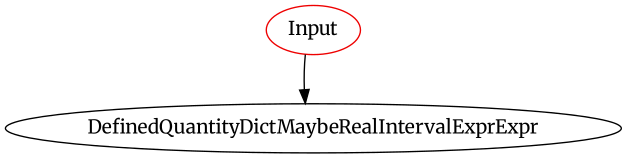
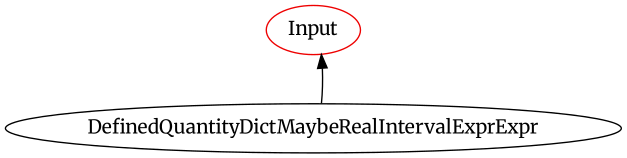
edge "Input" -> "DefinedQuantityDictMaybeRealIntervalExprExpr": reversed
